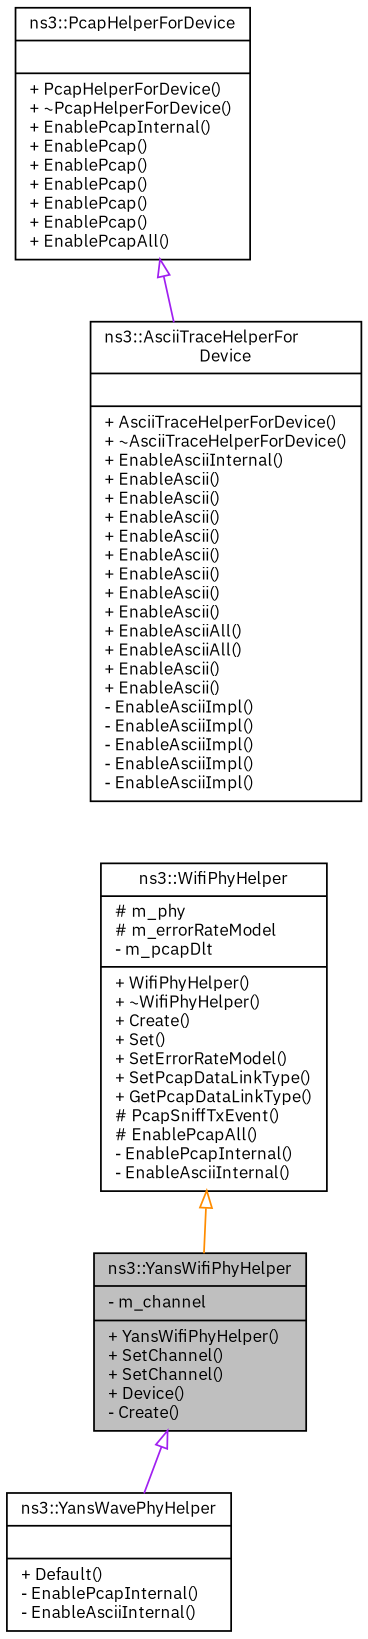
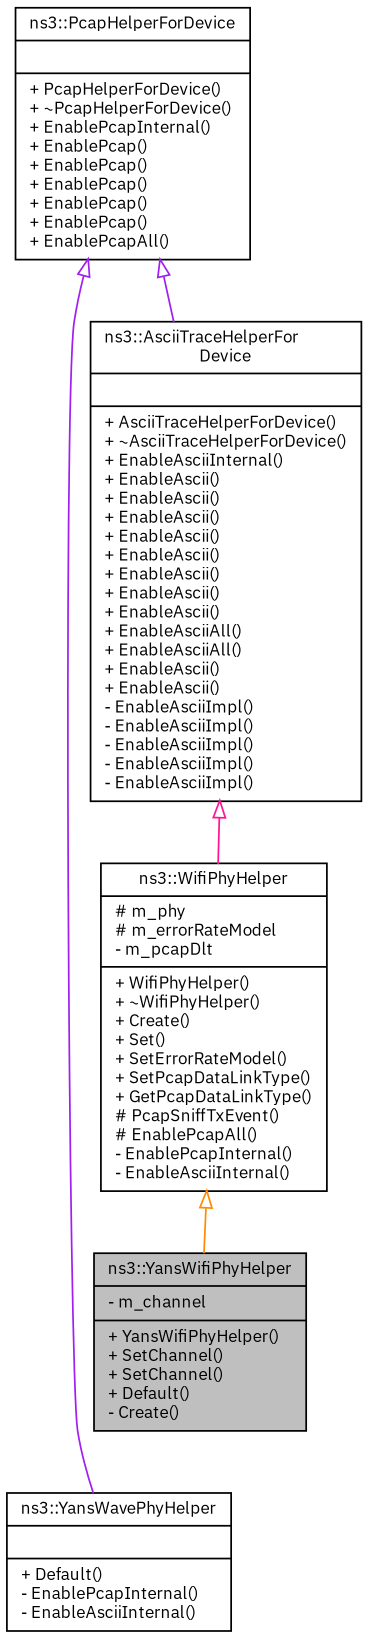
edge "ns3::WifiPhyHelper" -> "ns3::AsciiTraceHelperFor": added
node "ns3::YansWifiPhyHelper": text "+ Device()" -> "+ Default()"
edge "ns3::YansWavePhyHelper" -> "ns3::YansWifiPhyHelper": now "ns3::YansWavePhyHelper" -> "ns3::PcapHelperForDevice"
